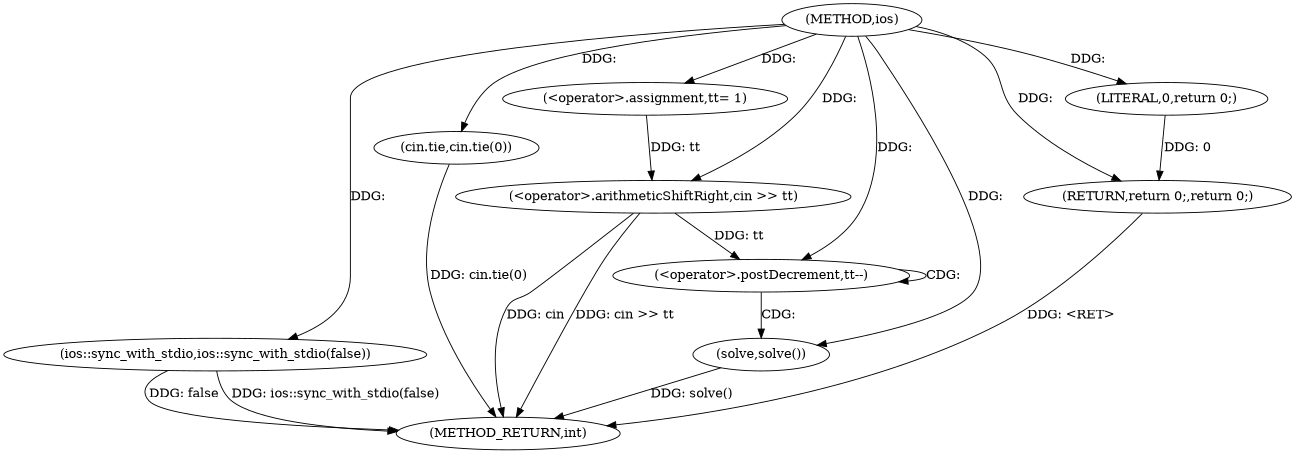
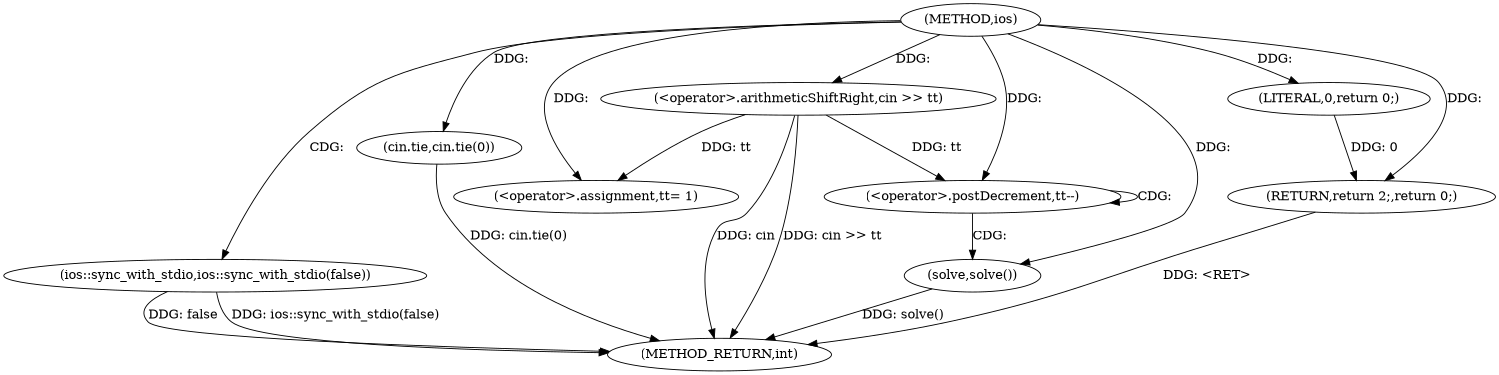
edge "(<operator>.assignment,tt= 1)" -> "(<operator>.arithmeticShiftRight,cin >> tt)": reversed
edge "(METHOD,ios)" -> "(ios::sync_with_stdio,ios::sync_with_stdio(false))": label "DDG: " -> "CDG: "
node "(RETURN,return 0;,return 0;)": label "(RETURN,return 0;,return 0;)" -> "(RETURN,return 2;,return 0;)"
